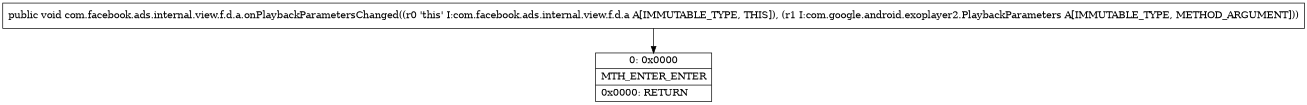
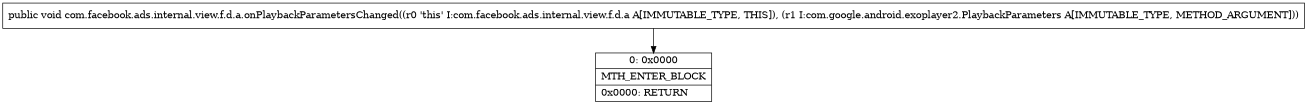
node "0: 0x0000": text "MTH_ENTER_ENTER" -> "MTH_ENTER_BLOCK"
